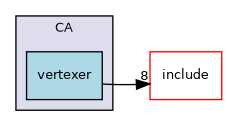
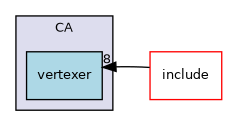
edge "vertexer" -> "include": reversed
